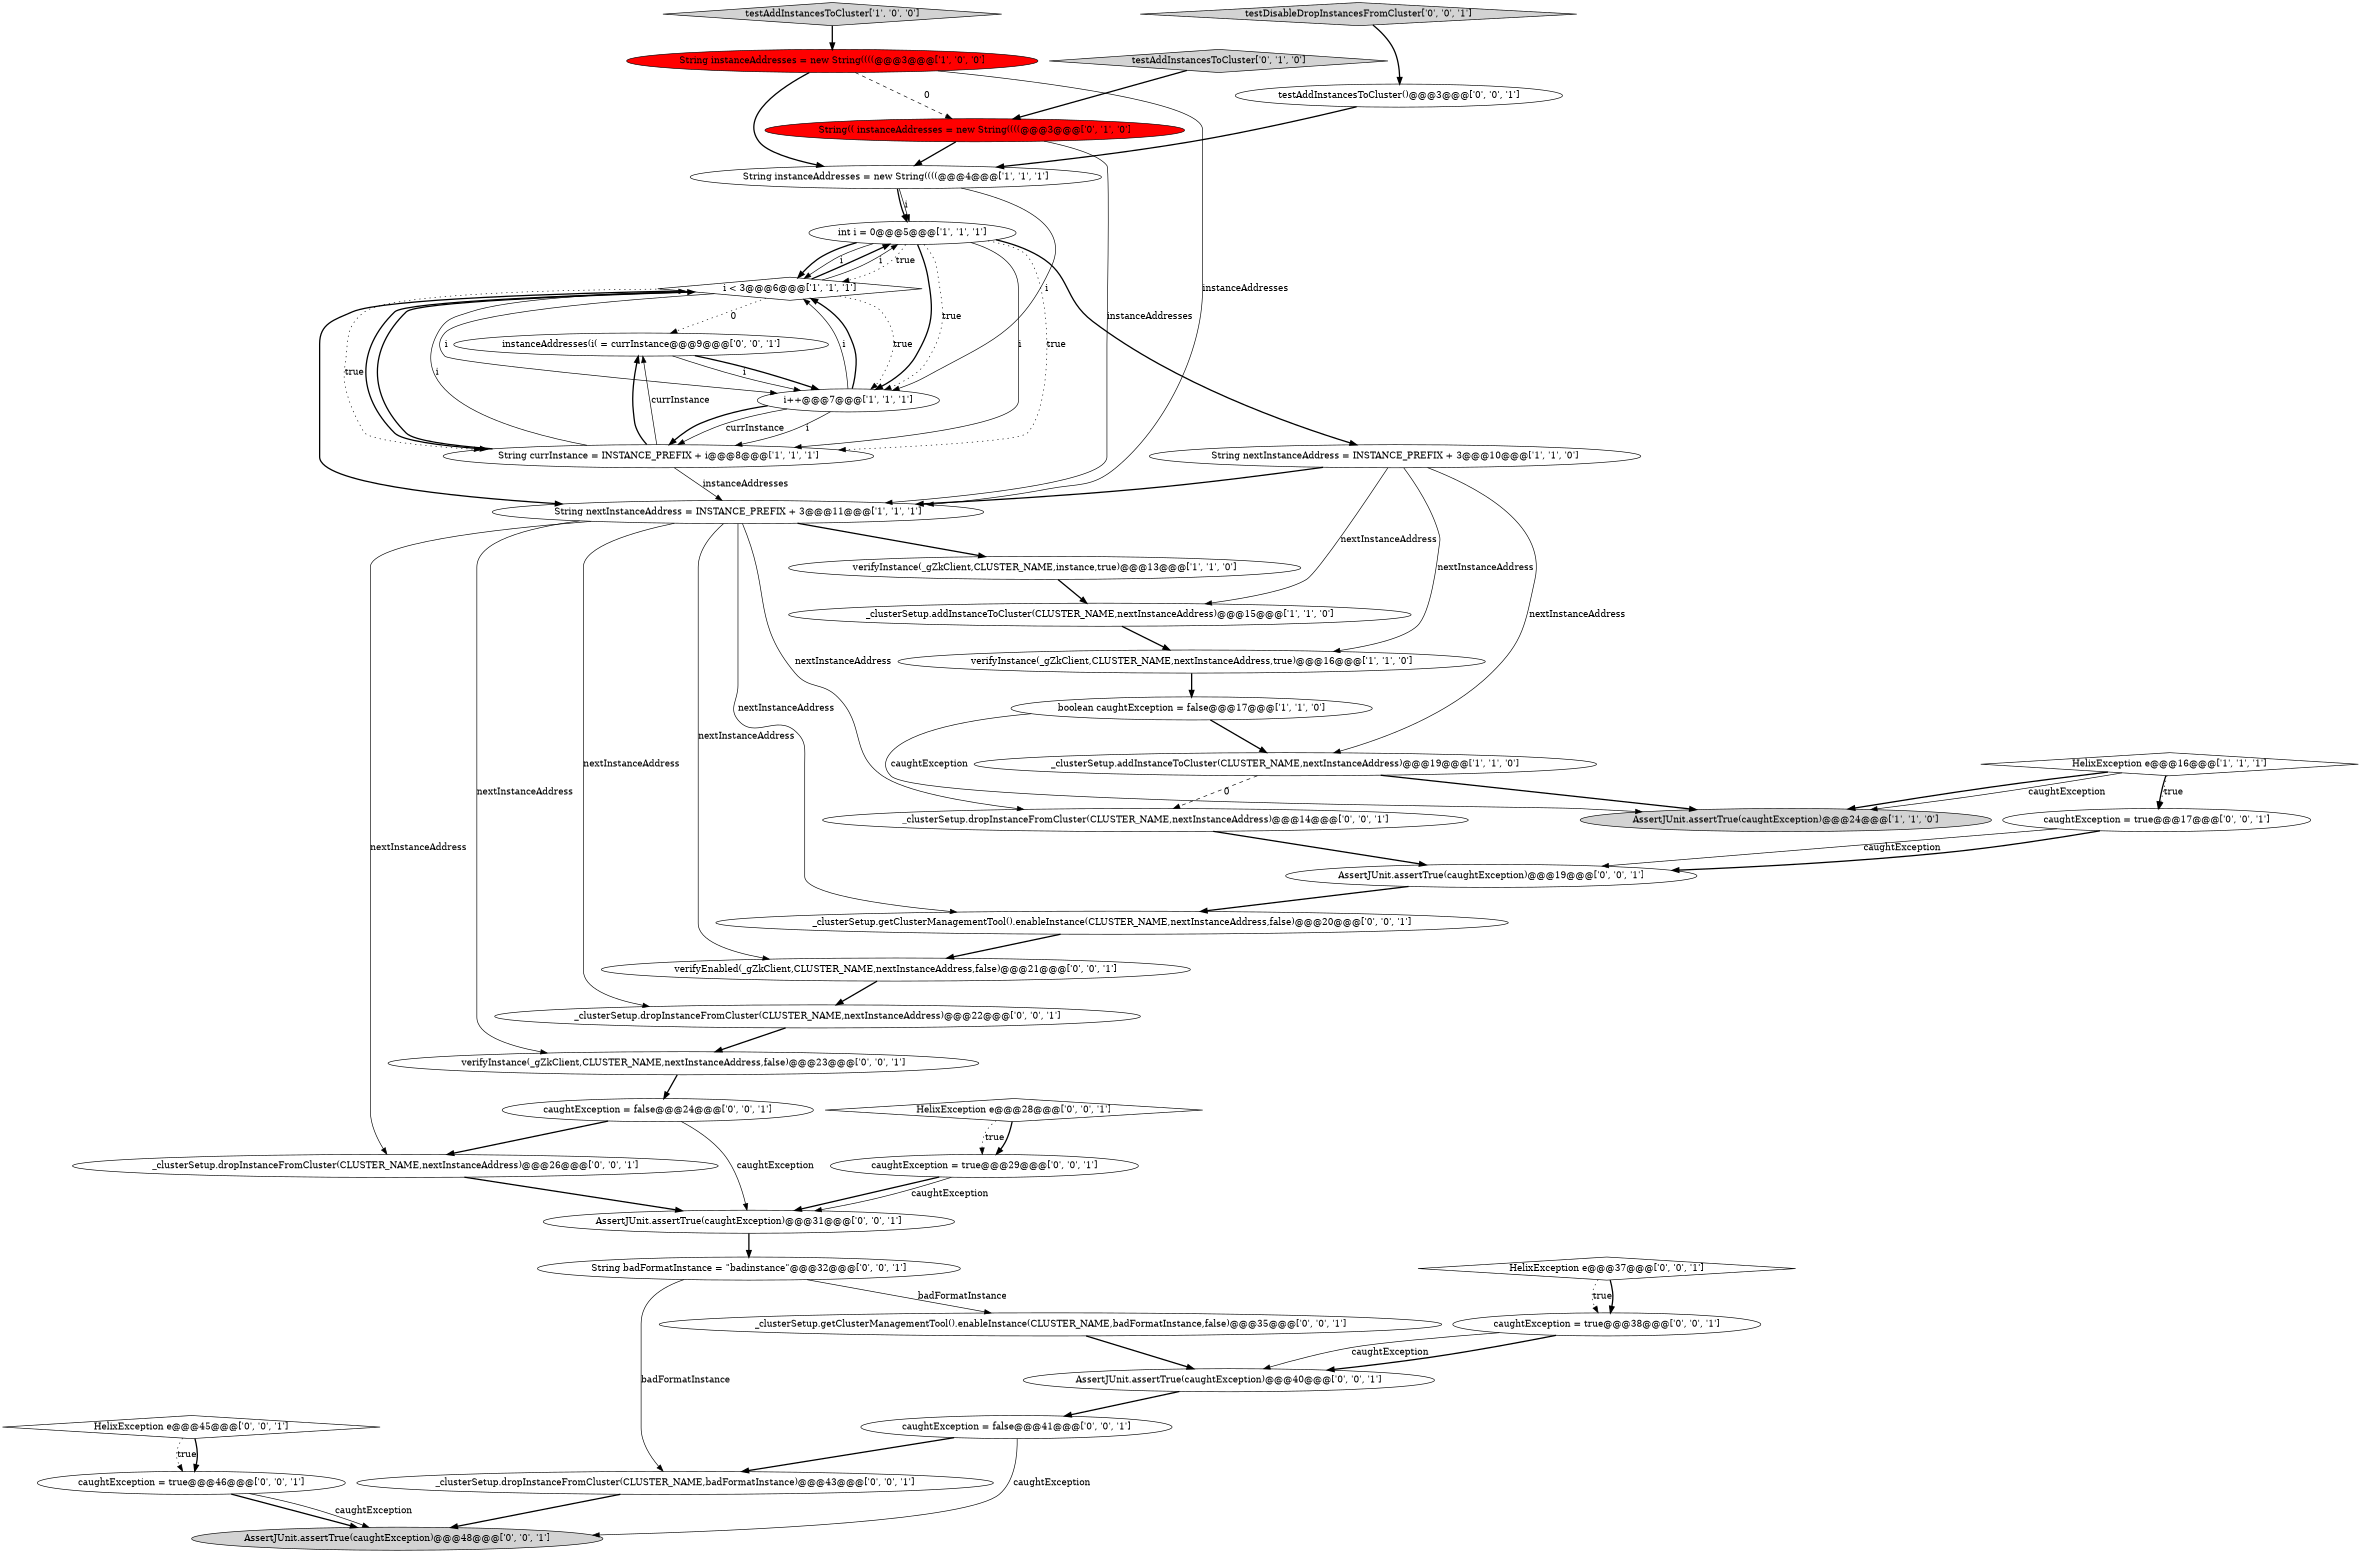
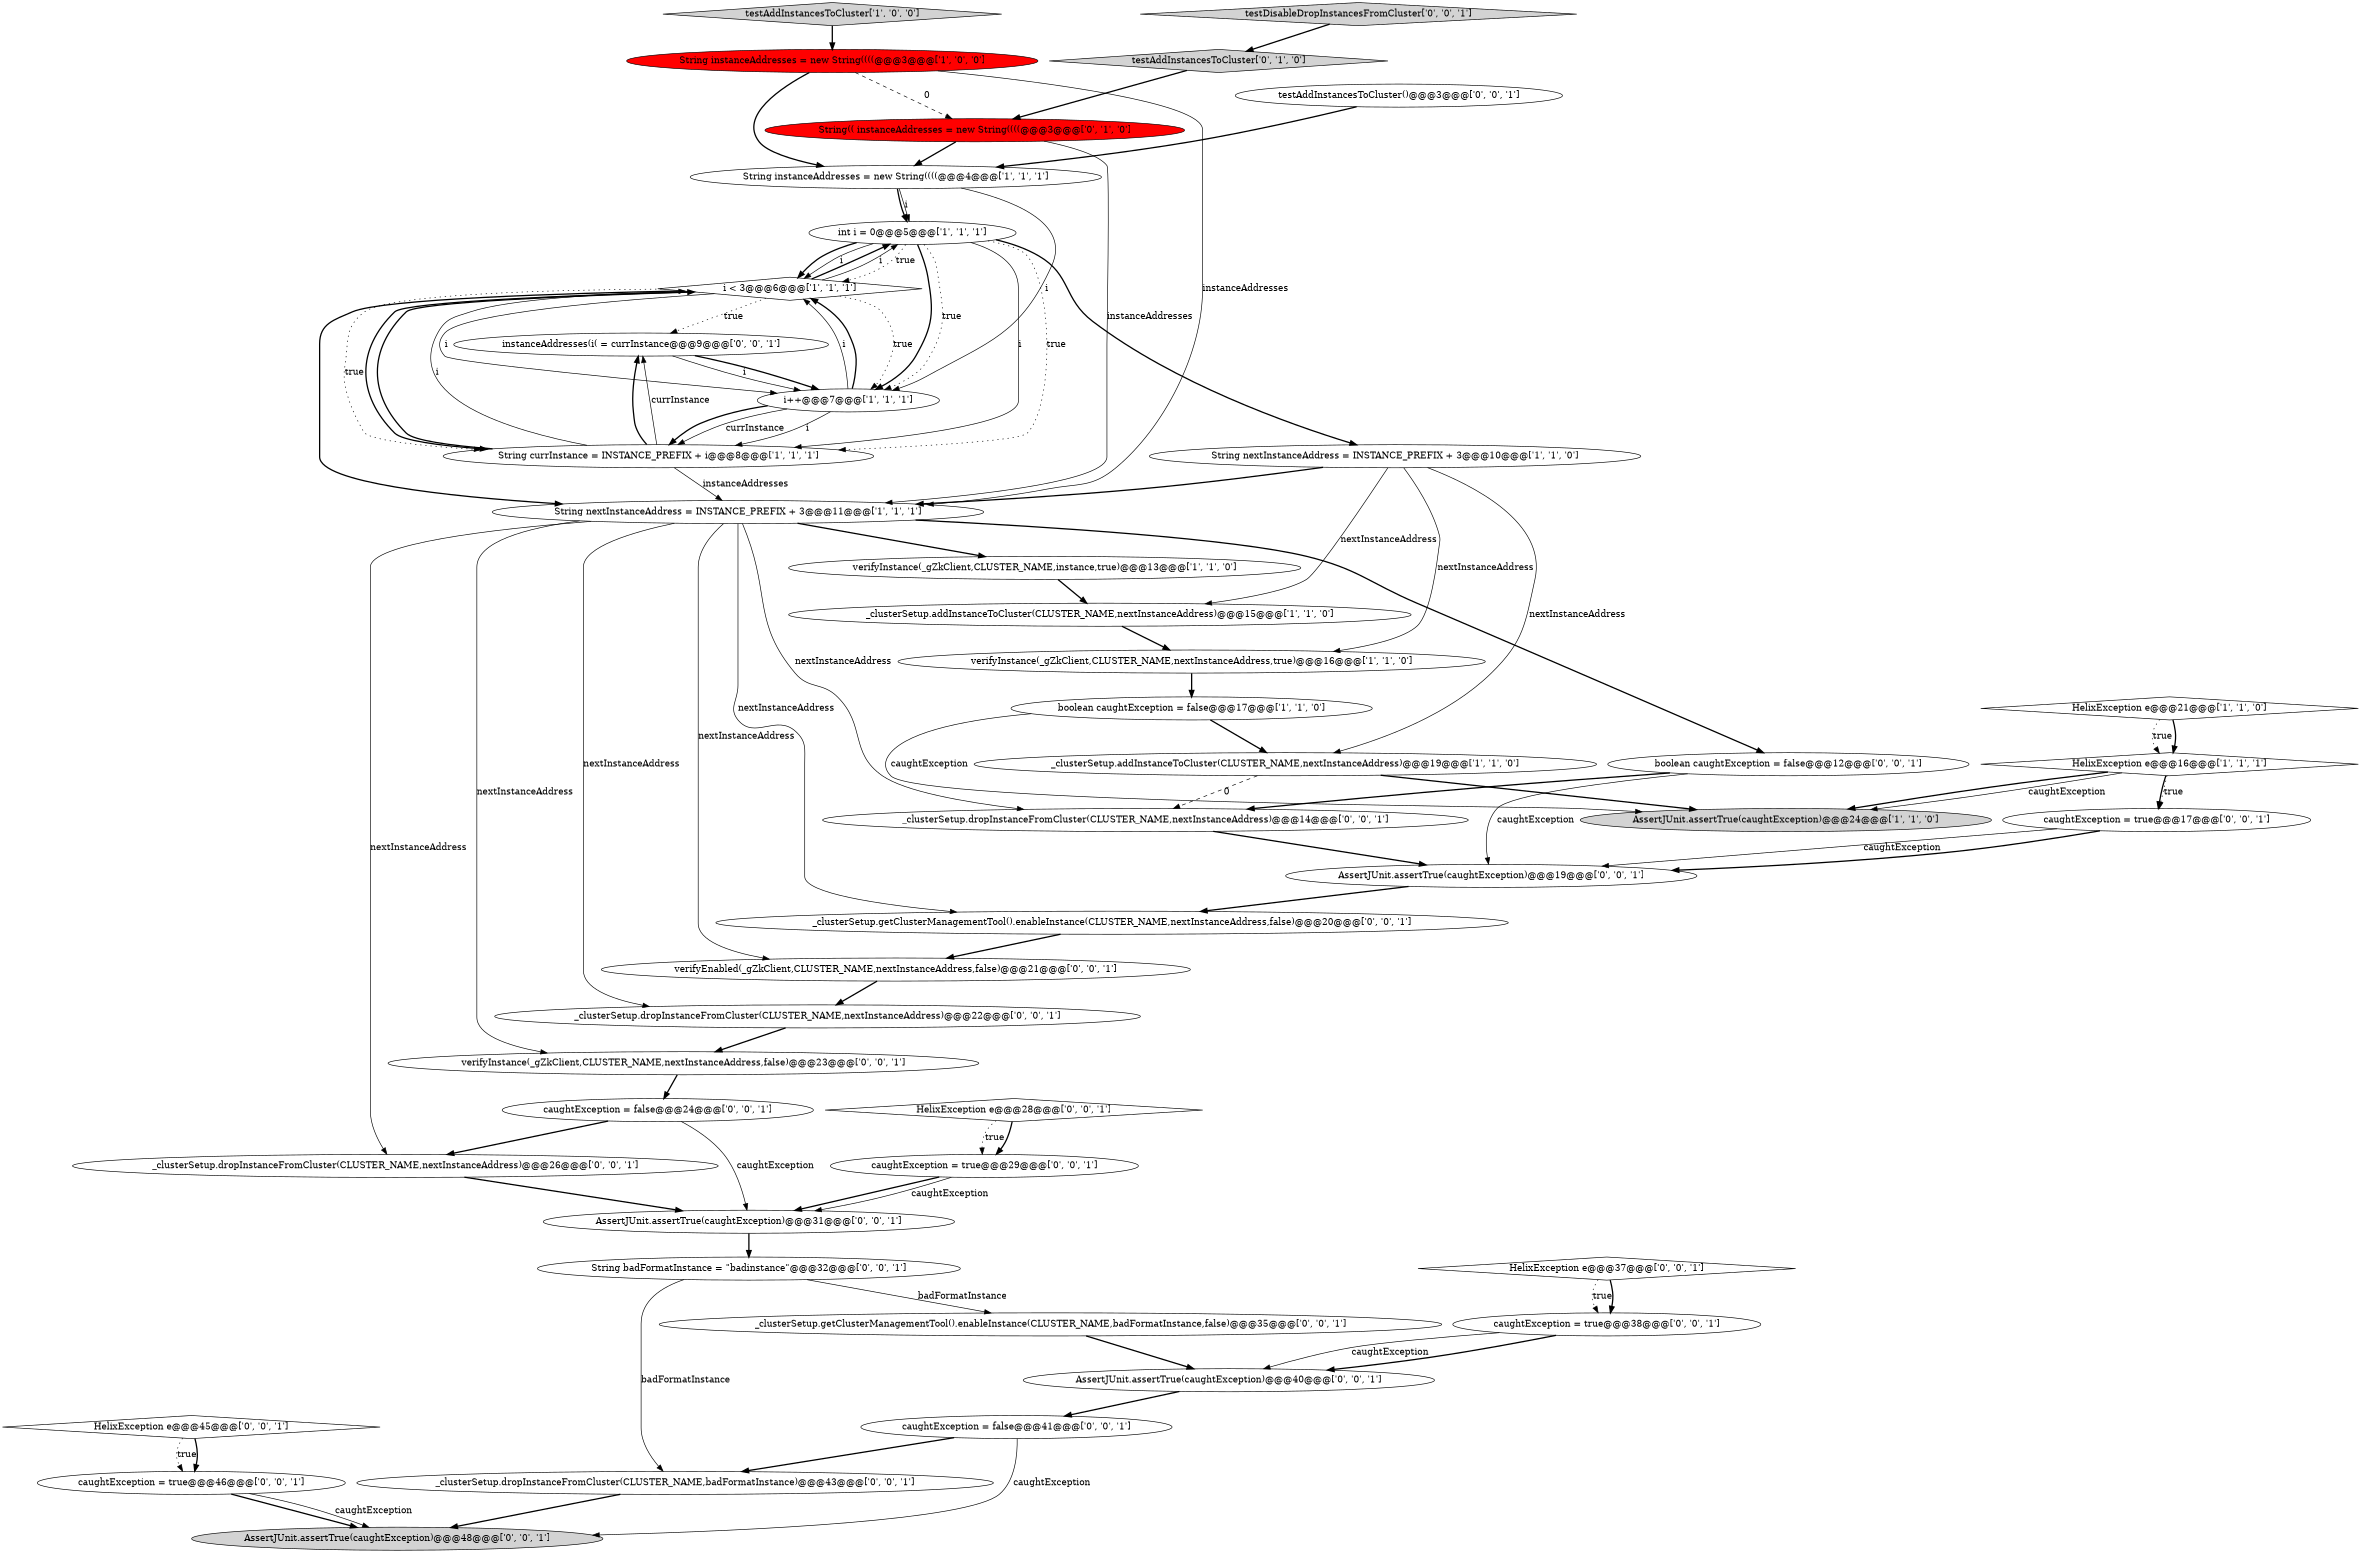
edge "testDisableDropInstancesFromCluster['0', '0', '1']" -> "testAddInstancesToCluster()@@@3@@@['0', '0', '1']": now "testDisableDropInstancesFromCluster['0', '0', '1']" -> "testAddInstancesToCluster['0', '1', '0']"
edge "i < 3@@@6@@@['1', '1', '1']" -> "instanceAddresses(i( = currInstance@@@9@@@['0', '0', '1']": label "0" -> "true"
node "HelixException e@@@21@@@['1', '1', '0']": added
node "boolean caughtException = false@@@12@@@['0', '0', '1']": added
